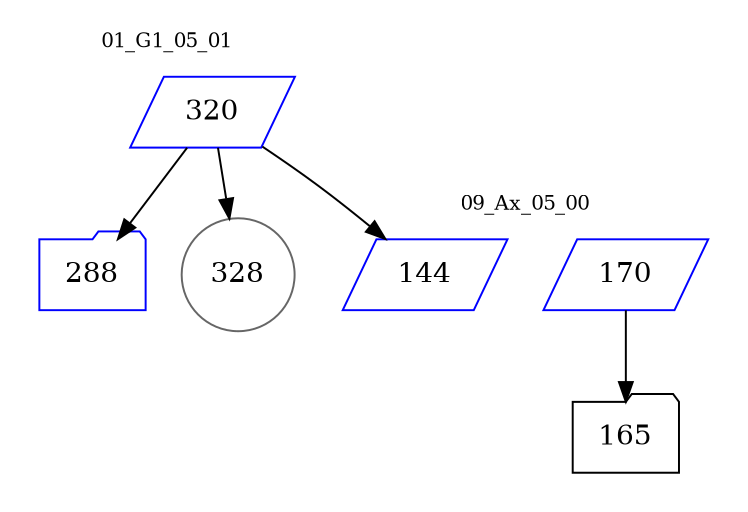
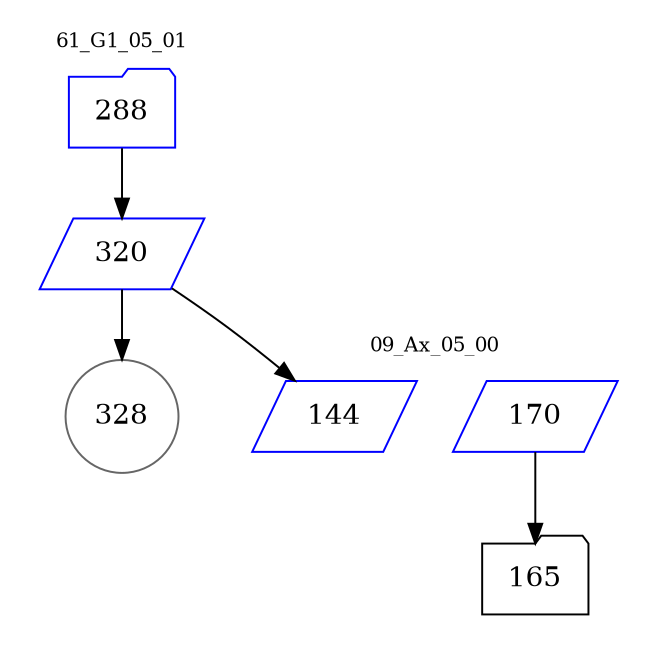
cluster "01_G1_05_01": label "01_G1_05_01" -> "61_G1_05_01"
edge "320" -> "288": reversed
